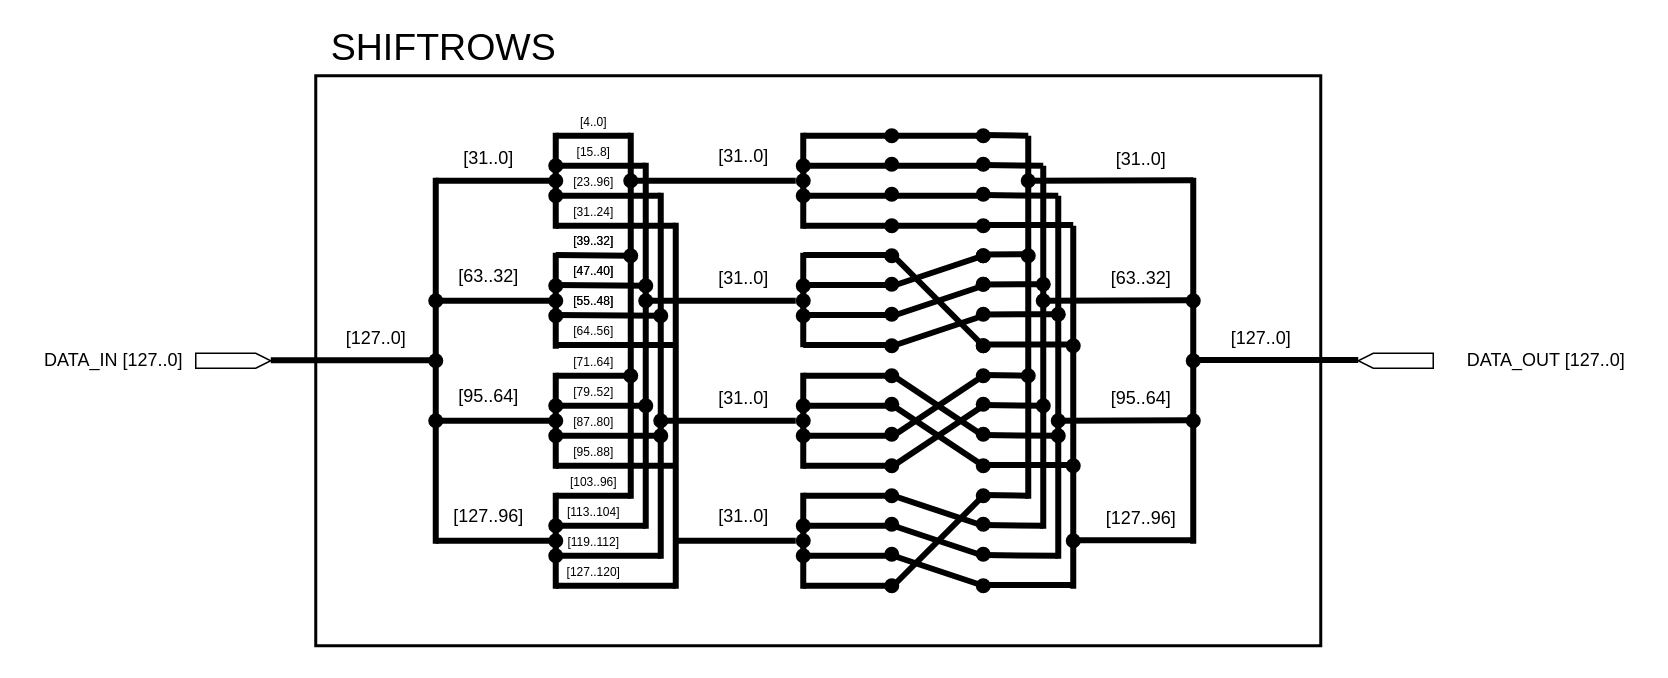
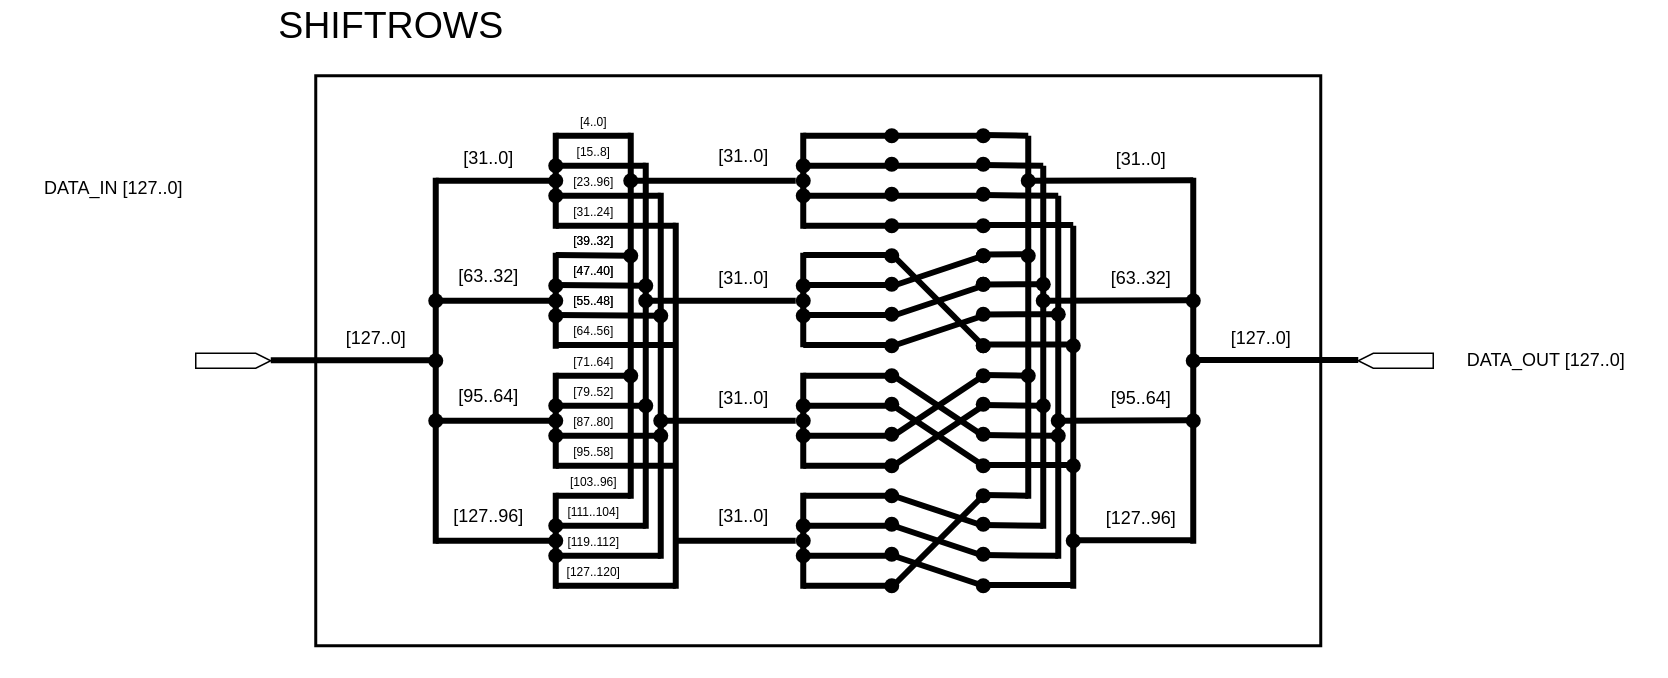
node "SHIFTROWS": moved (443, 46) -> (391, 23)
node "DATA_IN [127..0]": moved (113, 361) -> (113, 188)
node "[95..88]": label "[95..88]" -> "[95..58]"
node "[113..104]": label "[113..104]" -> "[111..104]"
